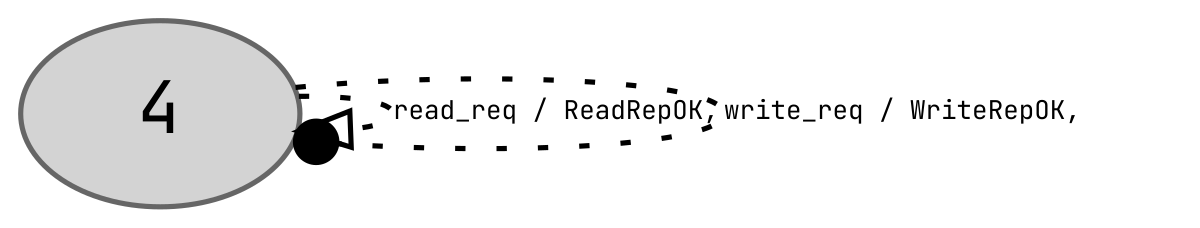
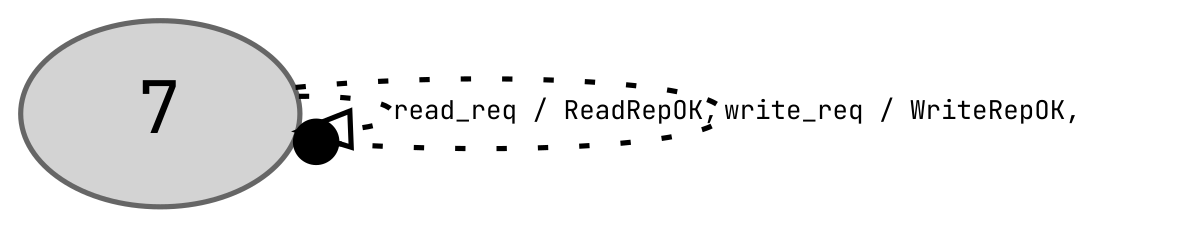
node "4": label "4" -> "7"
